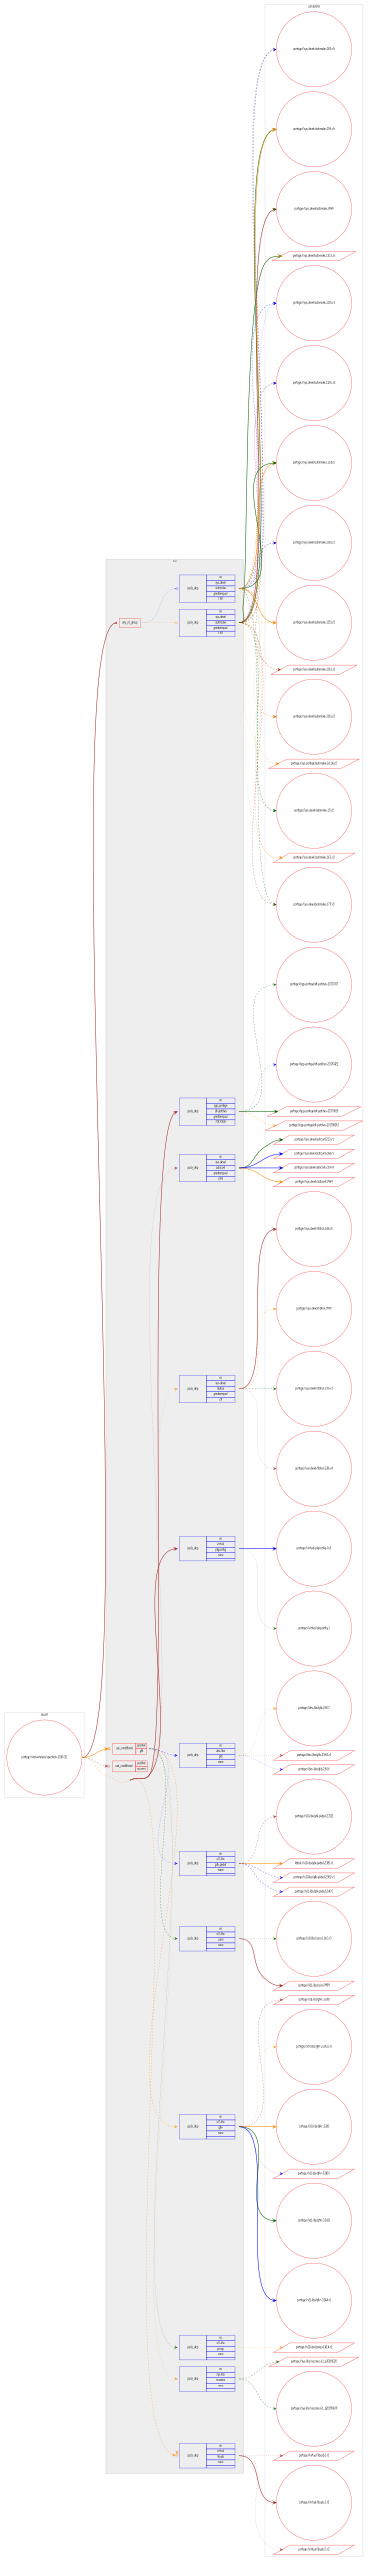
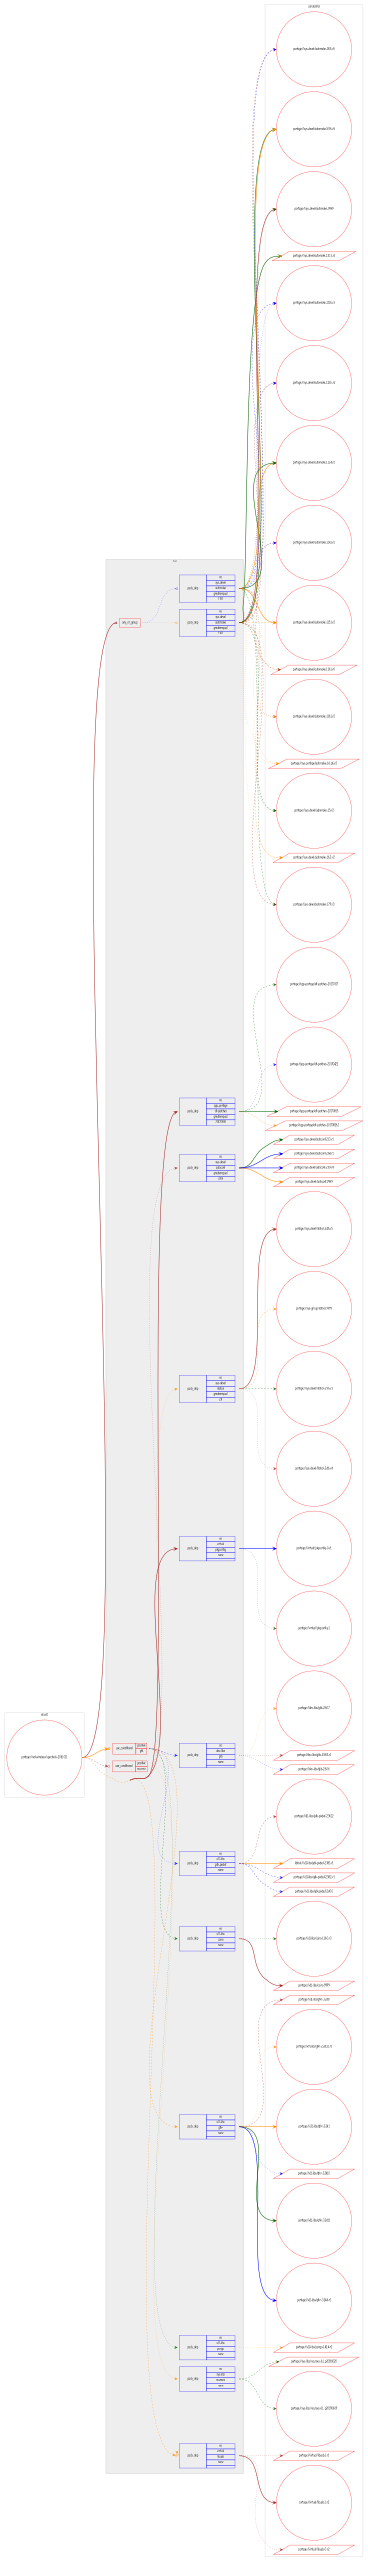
node "portage://sys-devel/automake-1.9.6-r5": label "portage://sys-devel/automake-1.9.6-r5" -> "portage://sys-devel/automake-5.9.6-r5"
node "portage://sys-devel/automake-1.16.1-r1": label "portage://sys-devel/automake-1.16.1-r1" -> "portage://sys-devel/automake-1.16.1-r0"
node "portage://sys-devel/libtool-9999": label "portage://sys-devel/libtool-9999" -> "portage://sys-group/libtool-9999"
node "portage://x11-libs/gdk-pixbuf-2.31.12": label "portage://x11-libs/gdk-pixbuf-2.31.12" -> "portage://x11-libs/gdk-pixbuf-2.36.12"
node "portage://x11-libs/gtk+-3.24.1": label "portage://x11-libs/gtk+-3.24.1" -> "portage://x31-libs/gtk+-3.24.1"
